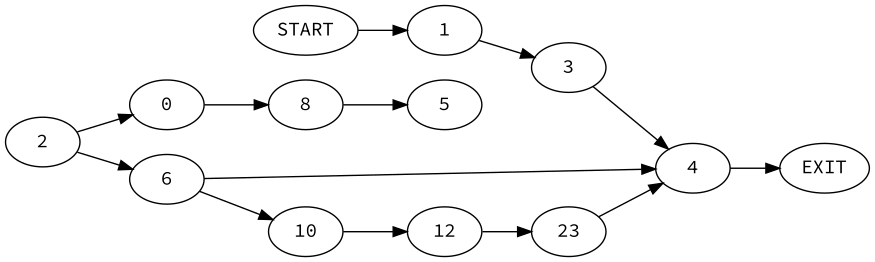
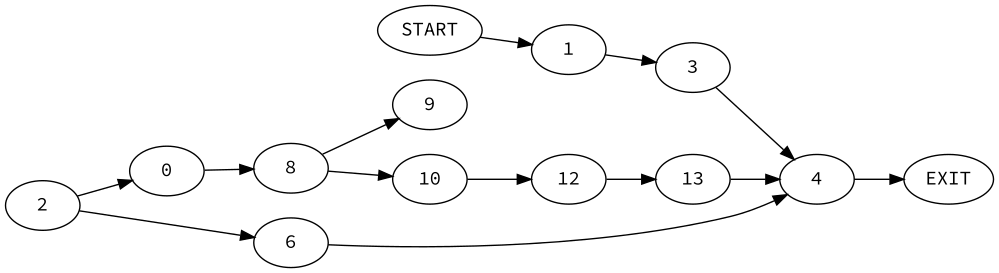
node "5": label "5" -> "9"
edge "6" -> "10": now "8" -> "10"
node "23": label "23" -> "13"
